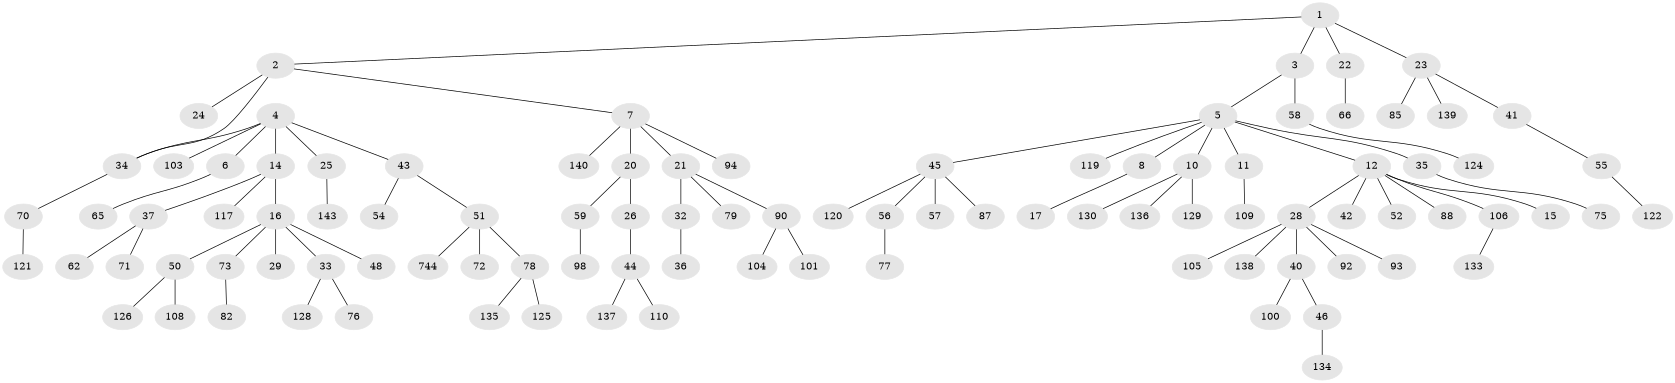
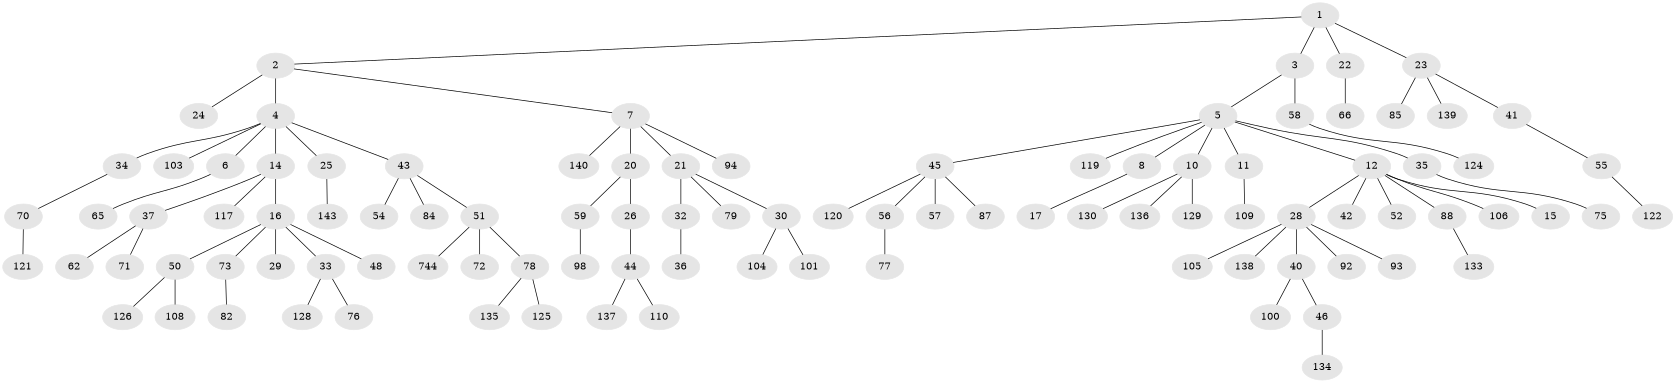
edge "2" -- "34": now "2" -- "4"
node "84": added
node "90": label "90" -> "30"
edge "106" -- "133": now "88" -- "133"
